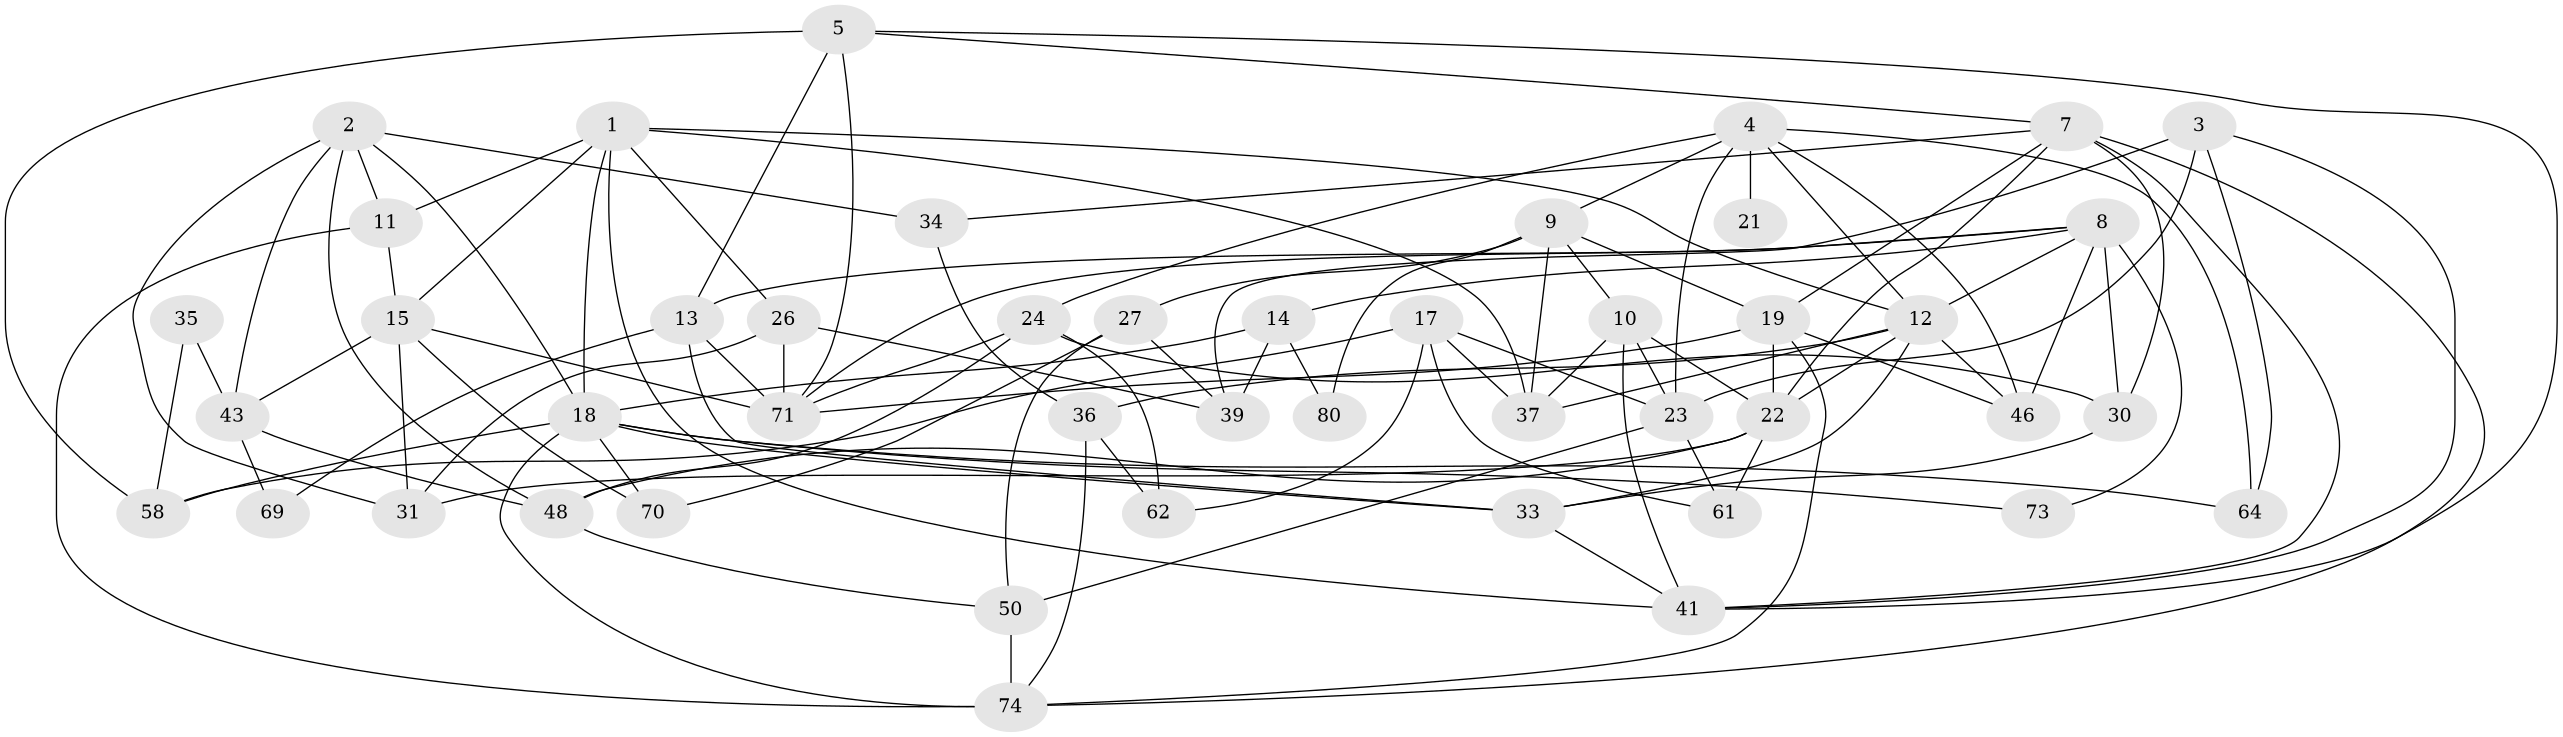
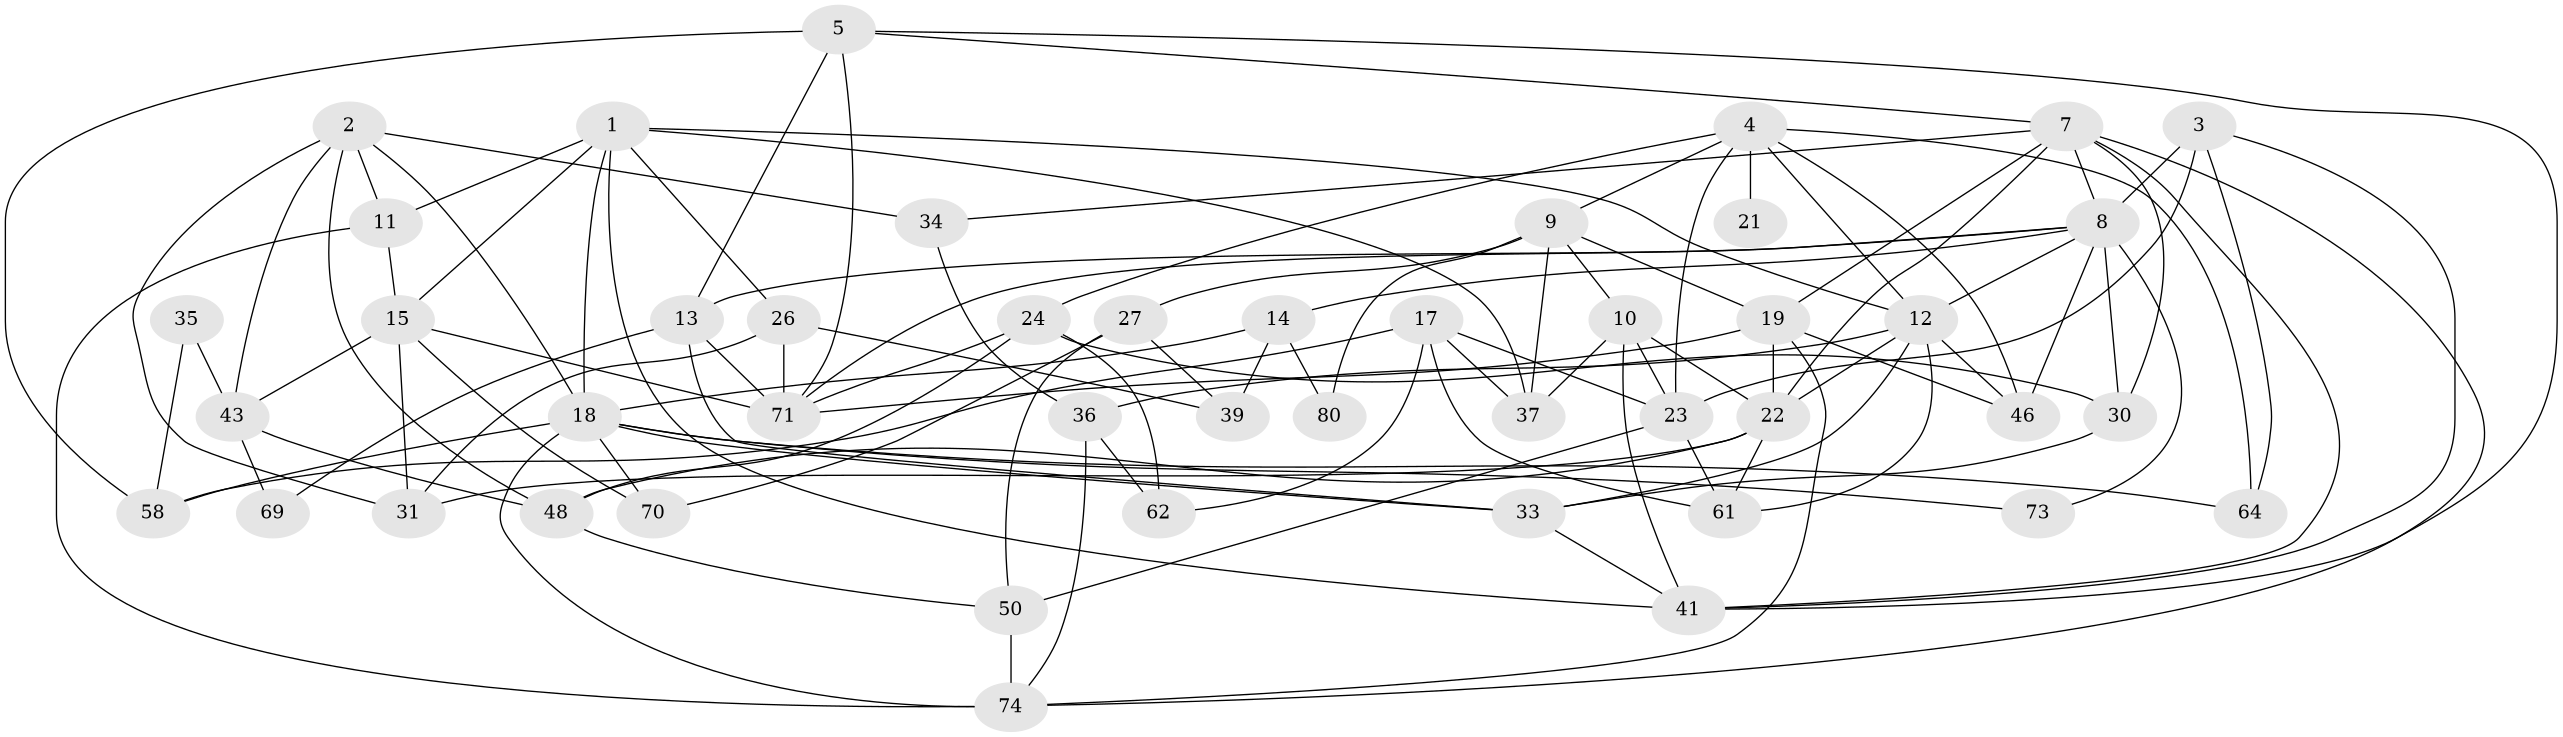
edge "7" -- "8": added
edge "3" -- "39": now "3" -- "8"
edge "12" -- "37": now "12" -- "61"
